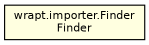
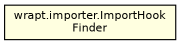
node "wrapt.importer.Finder Finder": label "wrapt.importer.Finder Finder" -> "wrapt.importer.ImportHook Finder"
